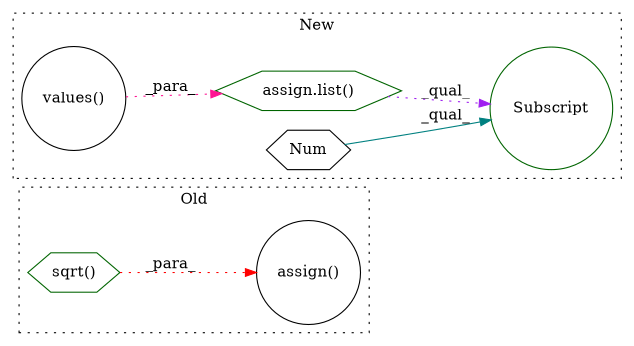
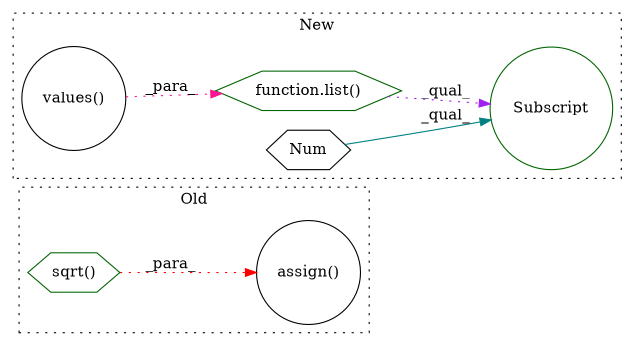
node "assign.list()": label "assign.list()" -> "function.list()"
